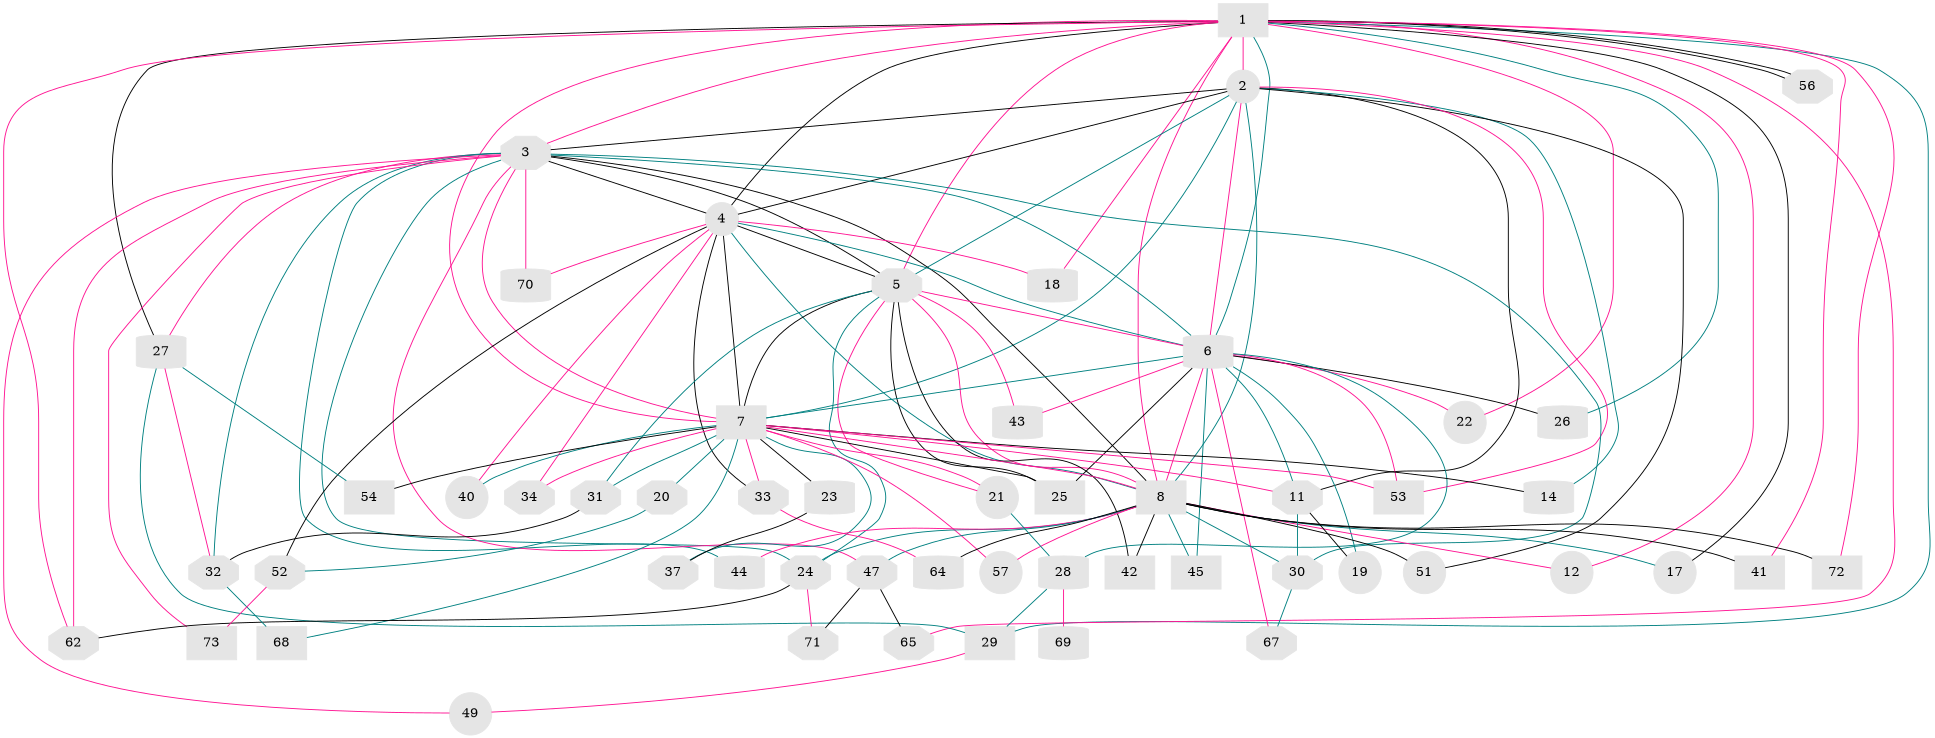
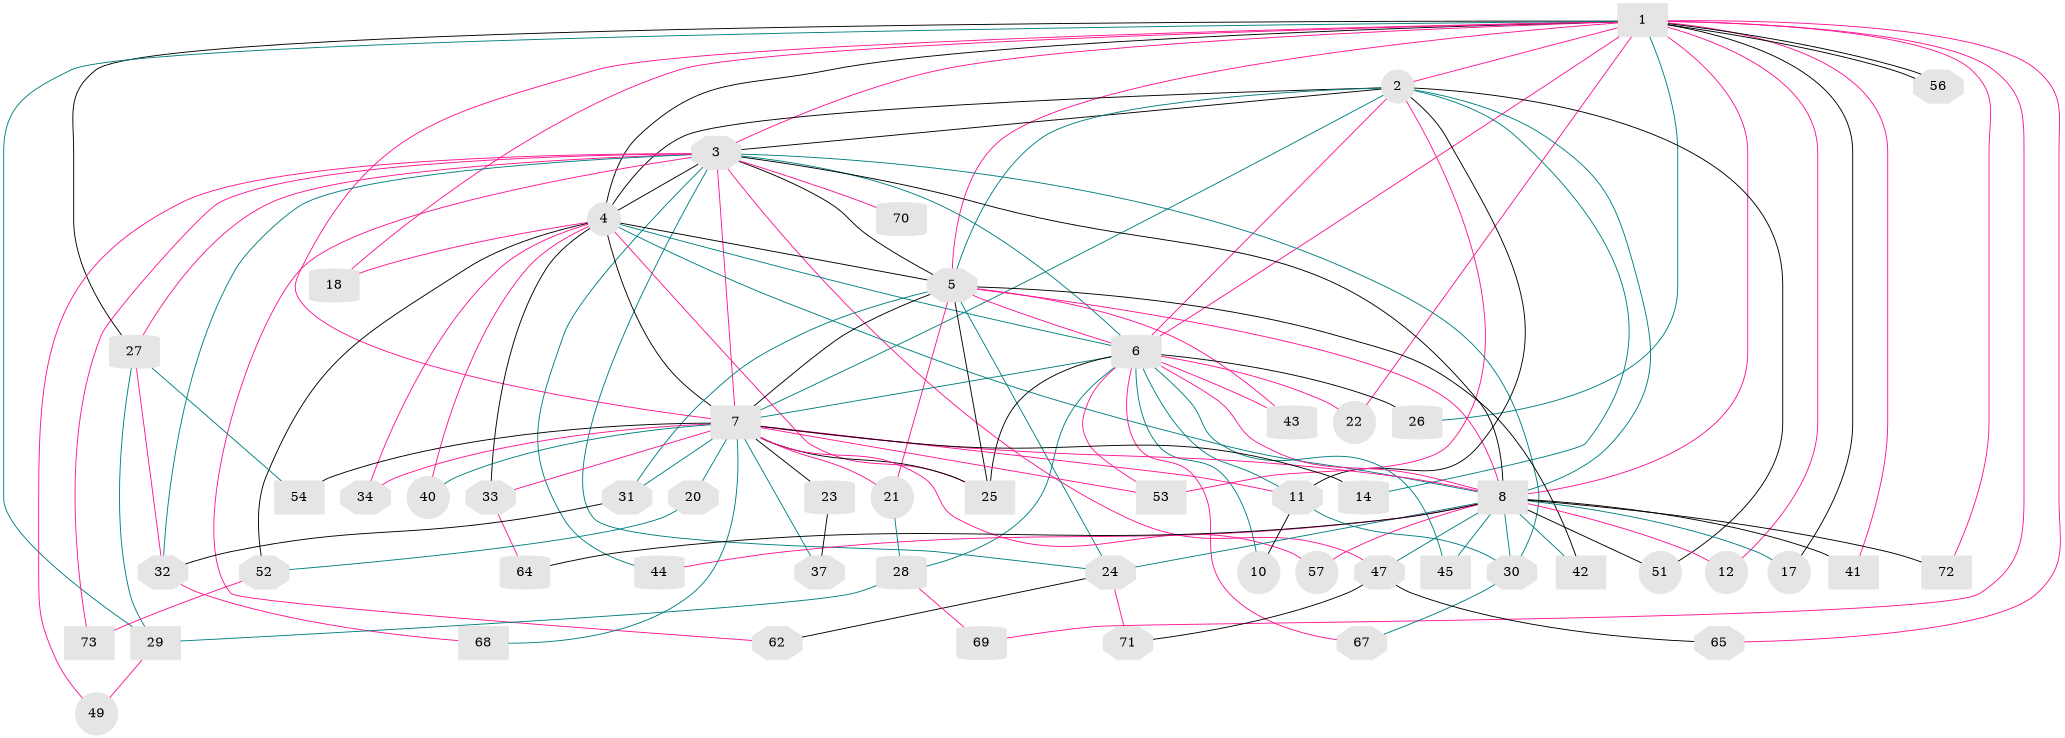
edge "1" -- "62": now "1" -- "69"
edge "1" -- "6": color teal -> deeppink
edge "4" -- "70": now "4" -- "25"
edge "8" -- "42": color black -> teal
node "19": label "19" -> "10"
edge "32" -- "68": color teal -> deeppink
